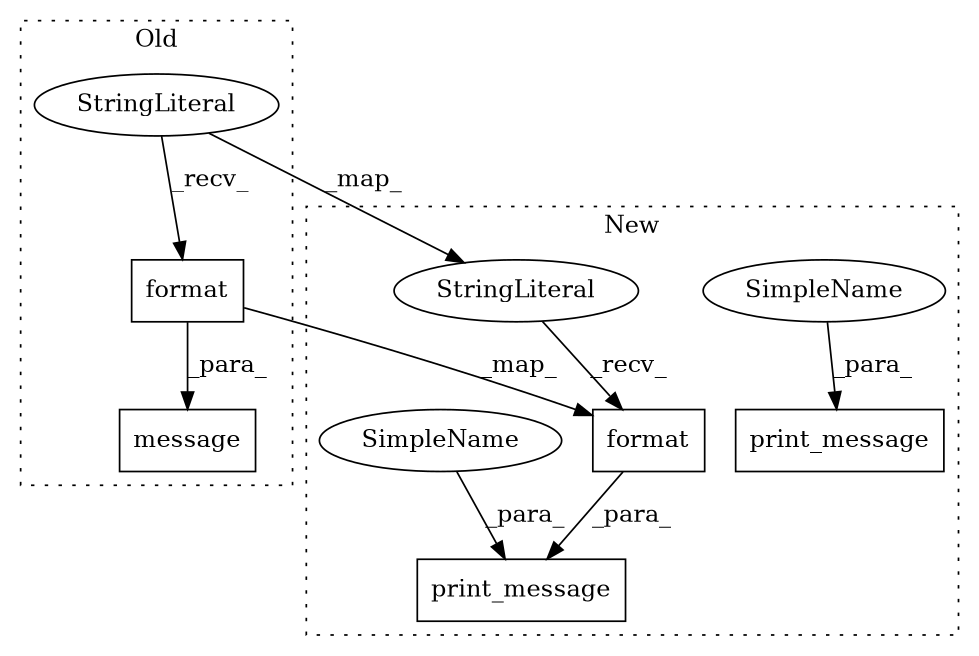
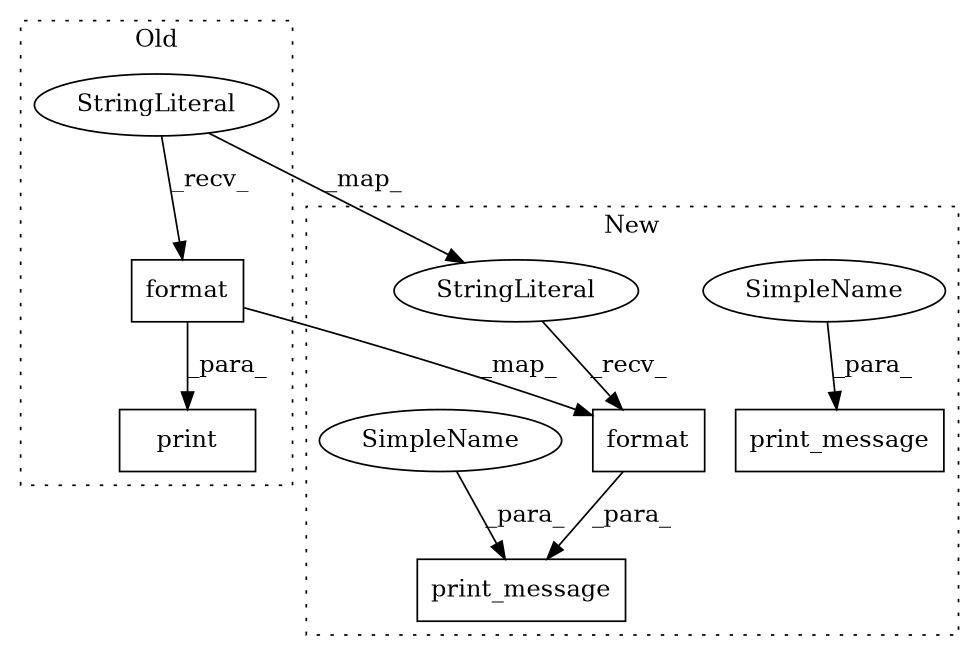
node "message": label "message" -> "print"
